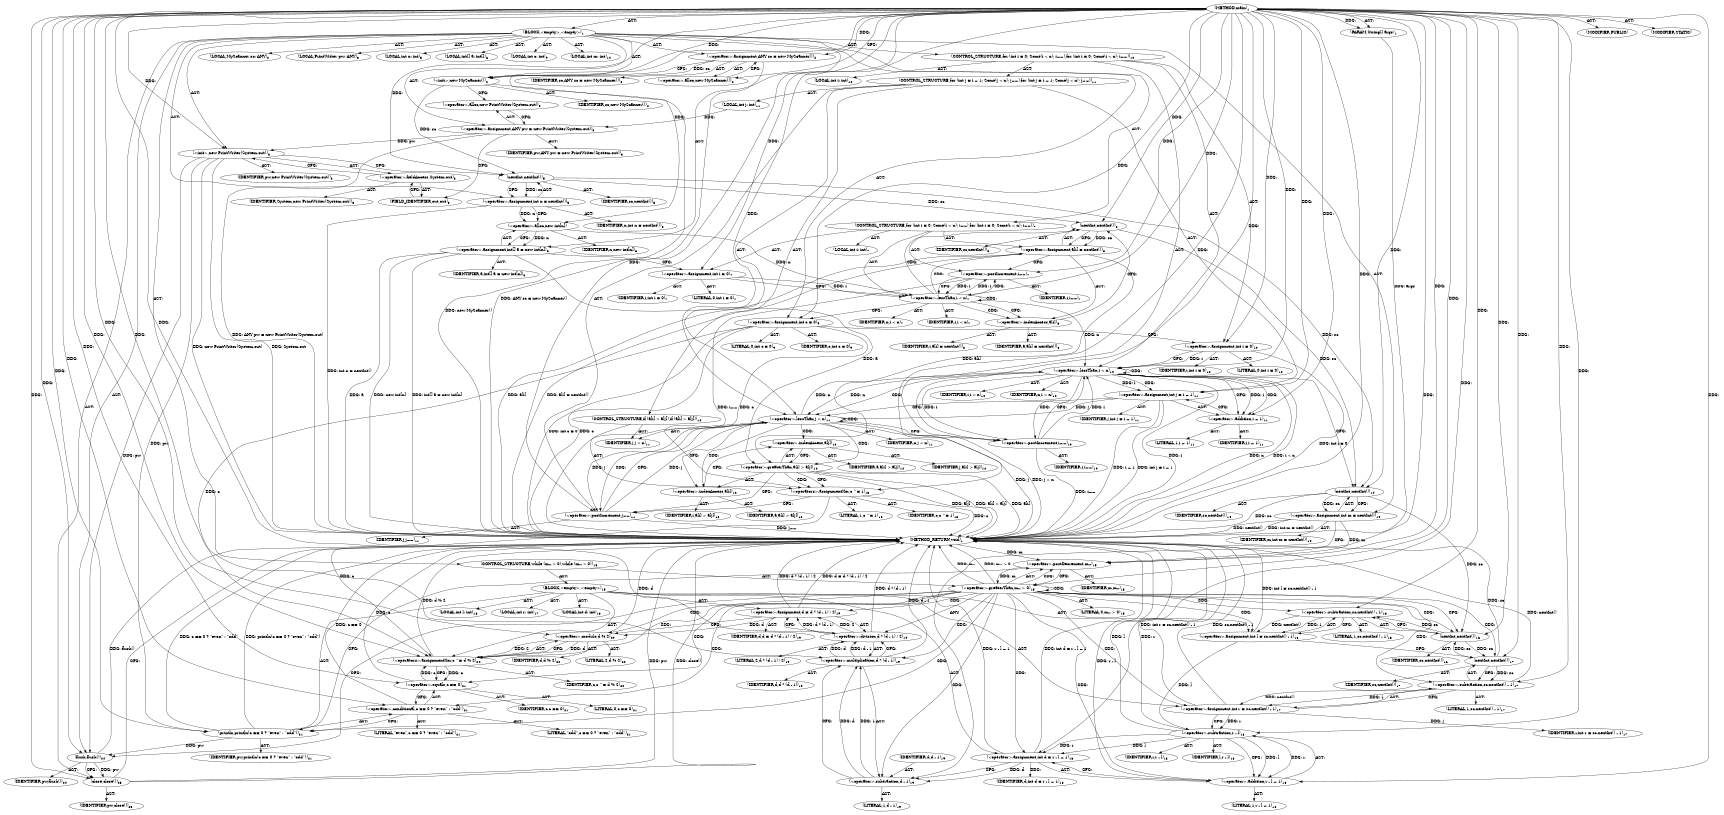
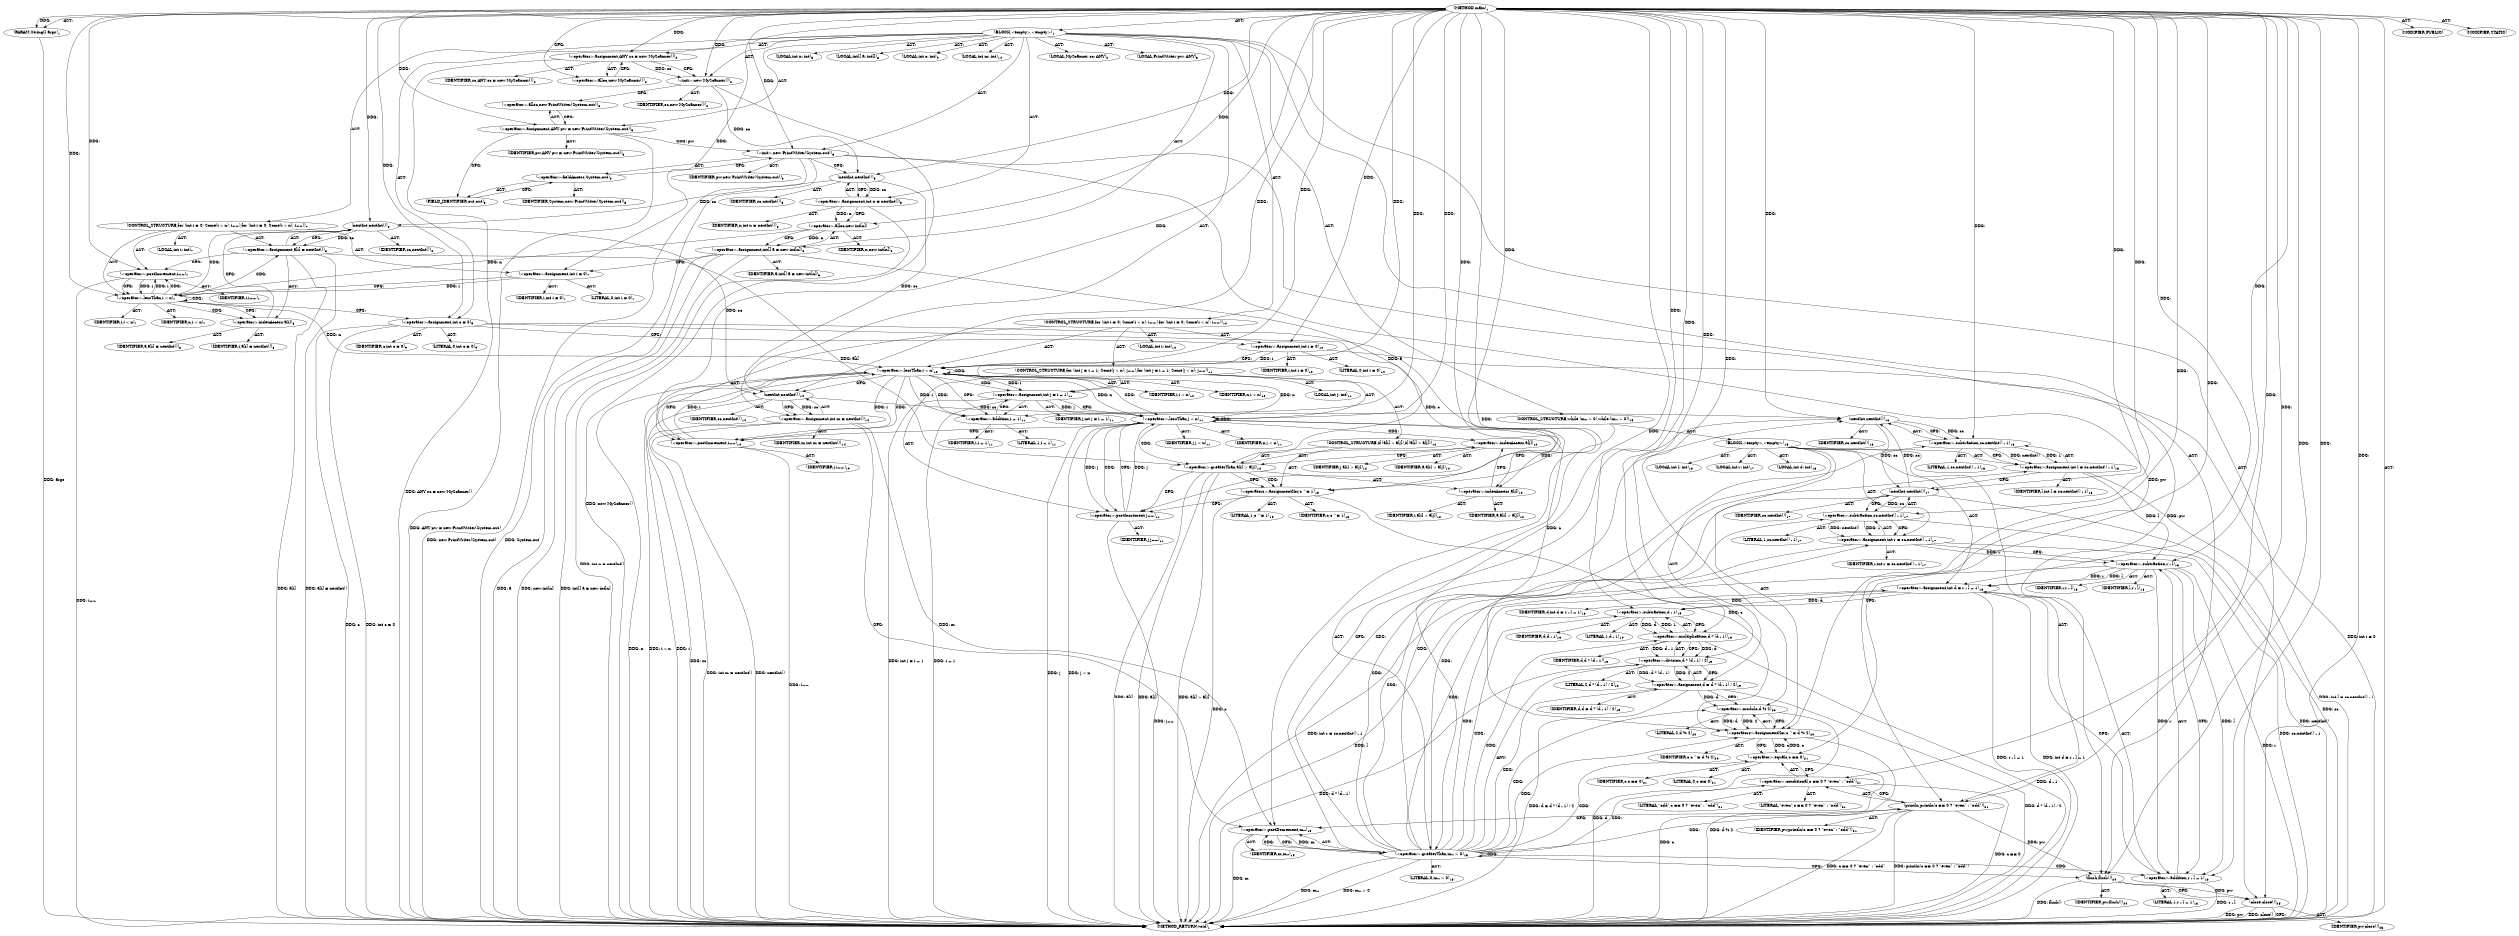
edge "(LOCAL,int j: int)" -> "(<operator>.assignment,ANY pw = new PrintWriter(System.out))": now "(METHOD,main)" -> "(<operator>.assignment,ANY pw = new PrintWriter(System.out))"
edge "(<operator>.assignment,ANY pw = new PrintWriter(System.out))" -> "(<init>,new PrintWriter(System.out))": label "DDG: pw" -> "CDG: pw"
edge "(METHOD,main)" -> "(METHOD_RETURN,void)": label "DDG: " -> "AST: "
edge "(CONTROL_STRUCTURE,if (a[i] > a[j]),if (a[i] > a[j]))" -> "(IDENTIFIER,j,j < n)": now "(CONTROL_STRUCTURE,if (a[i] > a[j]),if (a[i] > a[j]))" -> "(<operator>.greaterThan,a[i] > a[j])"
node "(IDENTIFIER,l,int l = sc.nextInt() - 1)": added
edge "(METHOD_RETURN,void)" -> "(<operator>.postDecrement,m--)": reversed
node "(<operators>.assignmentXor,c ^= d % 2)": text "24" -> "20"
node "(IDENTIFIER,d,d % 2)": removed
edge "(<operator>.assignment,int r = sc.nextInt() - 1)" -> "(IDENTIFIER,r,int r = sc.nextInt() - 1)": label "DDG: j" -> "AST: "
edge "(IDENTIFIER,d,d - 1)" -> "(<operator>.subtraction,d - 1)": reversed
